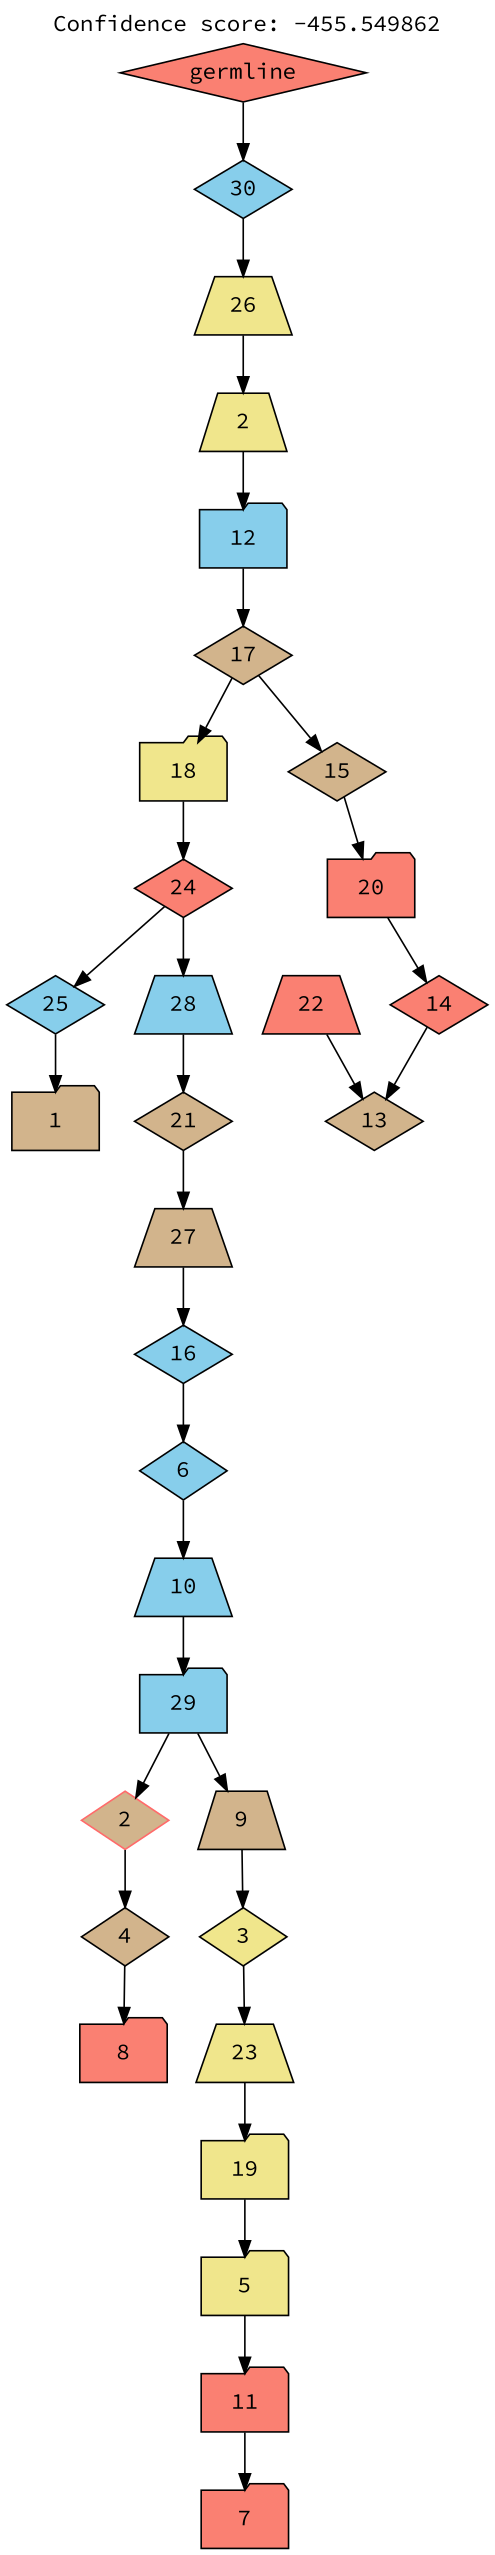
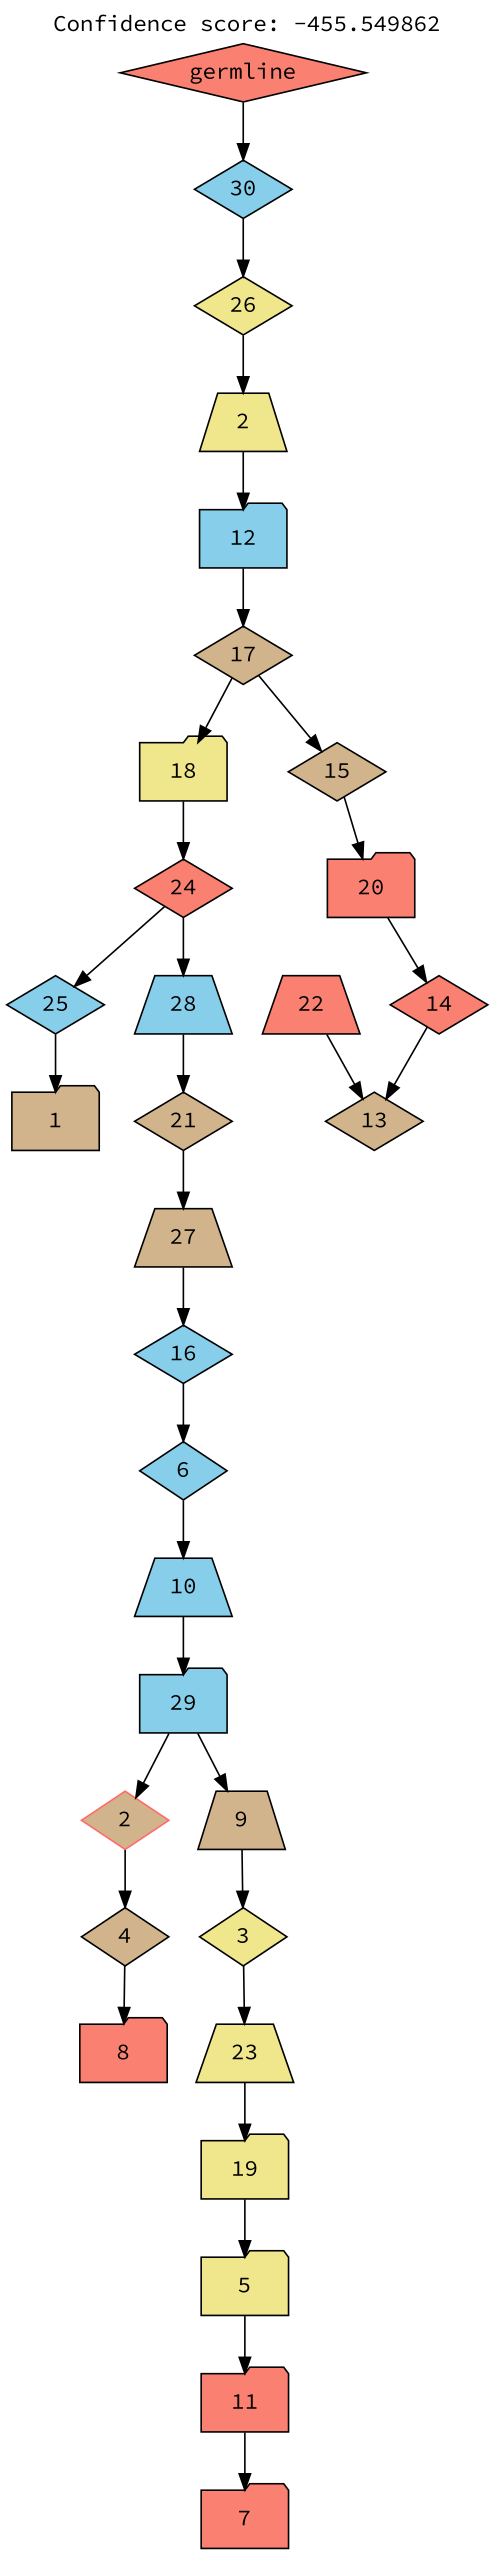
node "26": shape trapezium -> diamond
